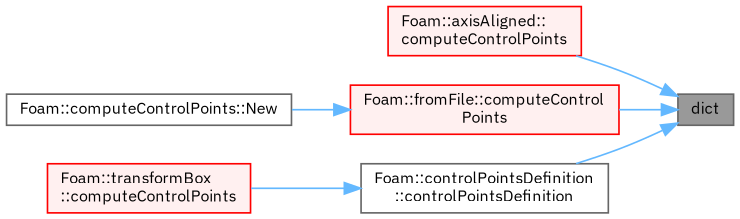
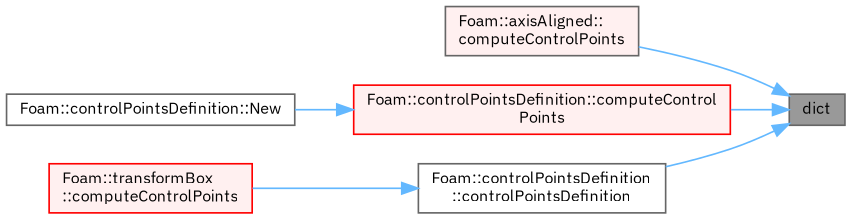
node "Foam::axisAligned:: computeControlPoints": color red -> grey40
node "Foam::computeControlPoints::New": label "Foam::computeControlPoints::New" -> "Foam::controlPointsDefinition::New"
node "Foam::fromFile::computeControl Points": label "Foam::fromFile::computeControl Points" -> "Foam::controlPointsDefinition::computeControl Points"
